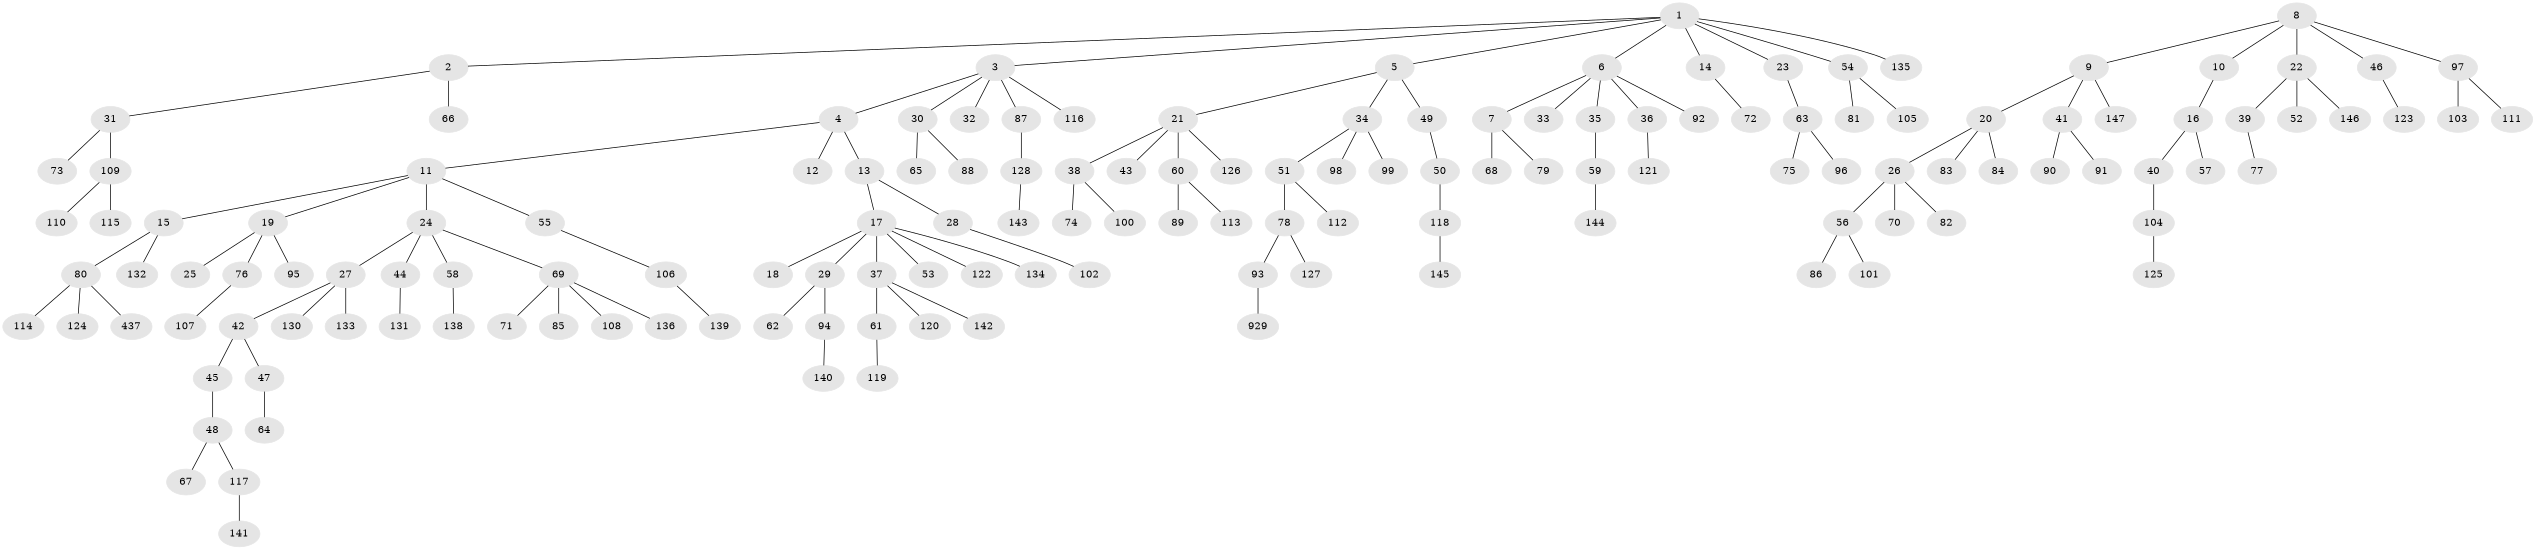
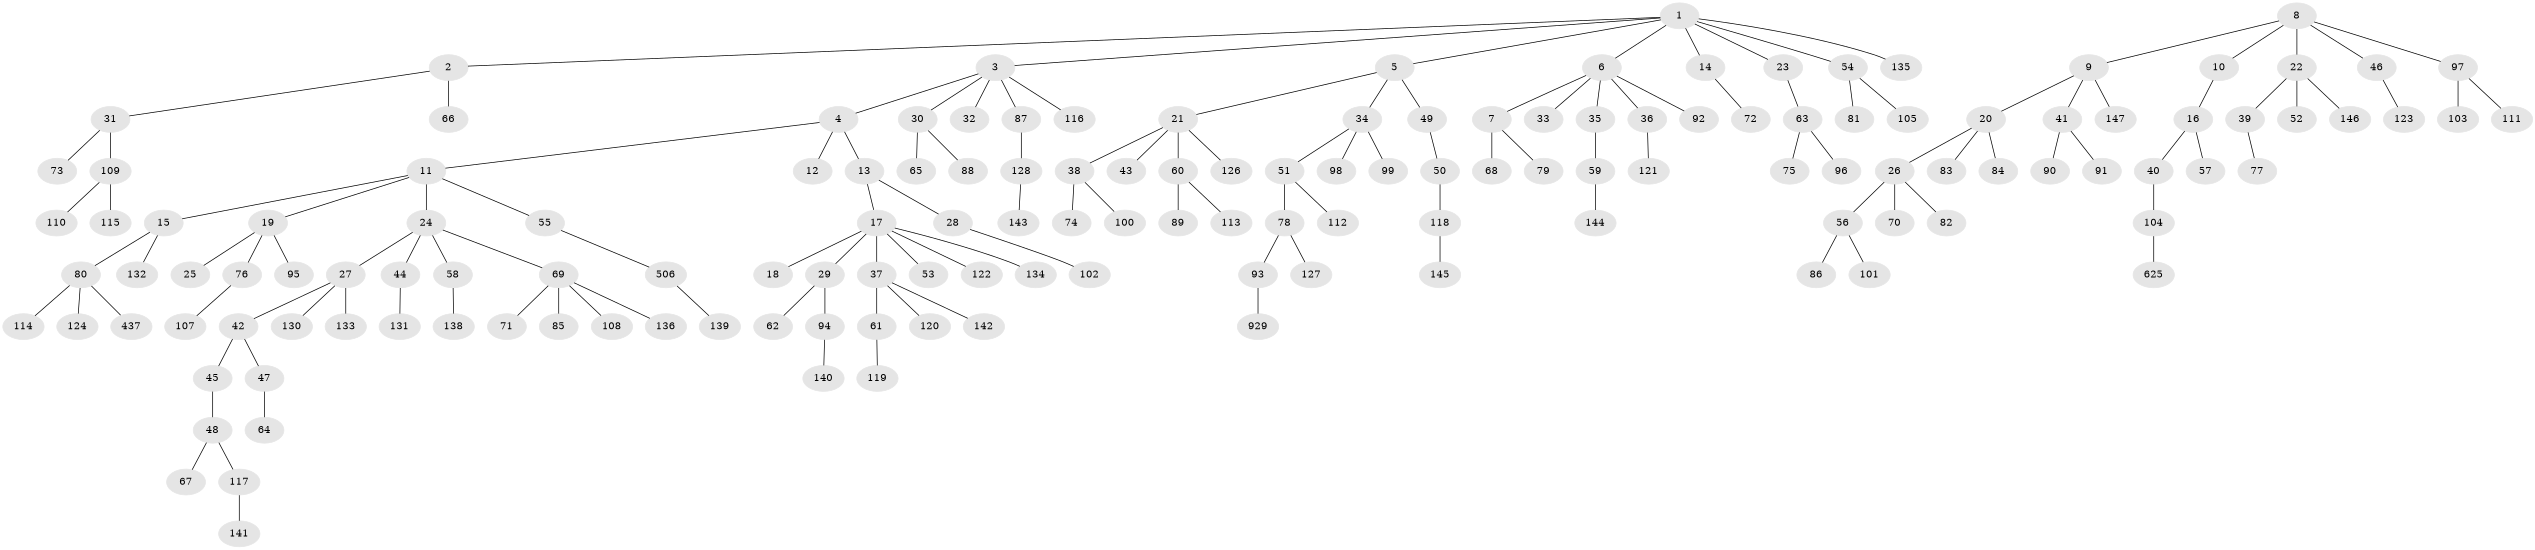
node "106": label "106" -> "506"
node "125": label "125" -> "625"
